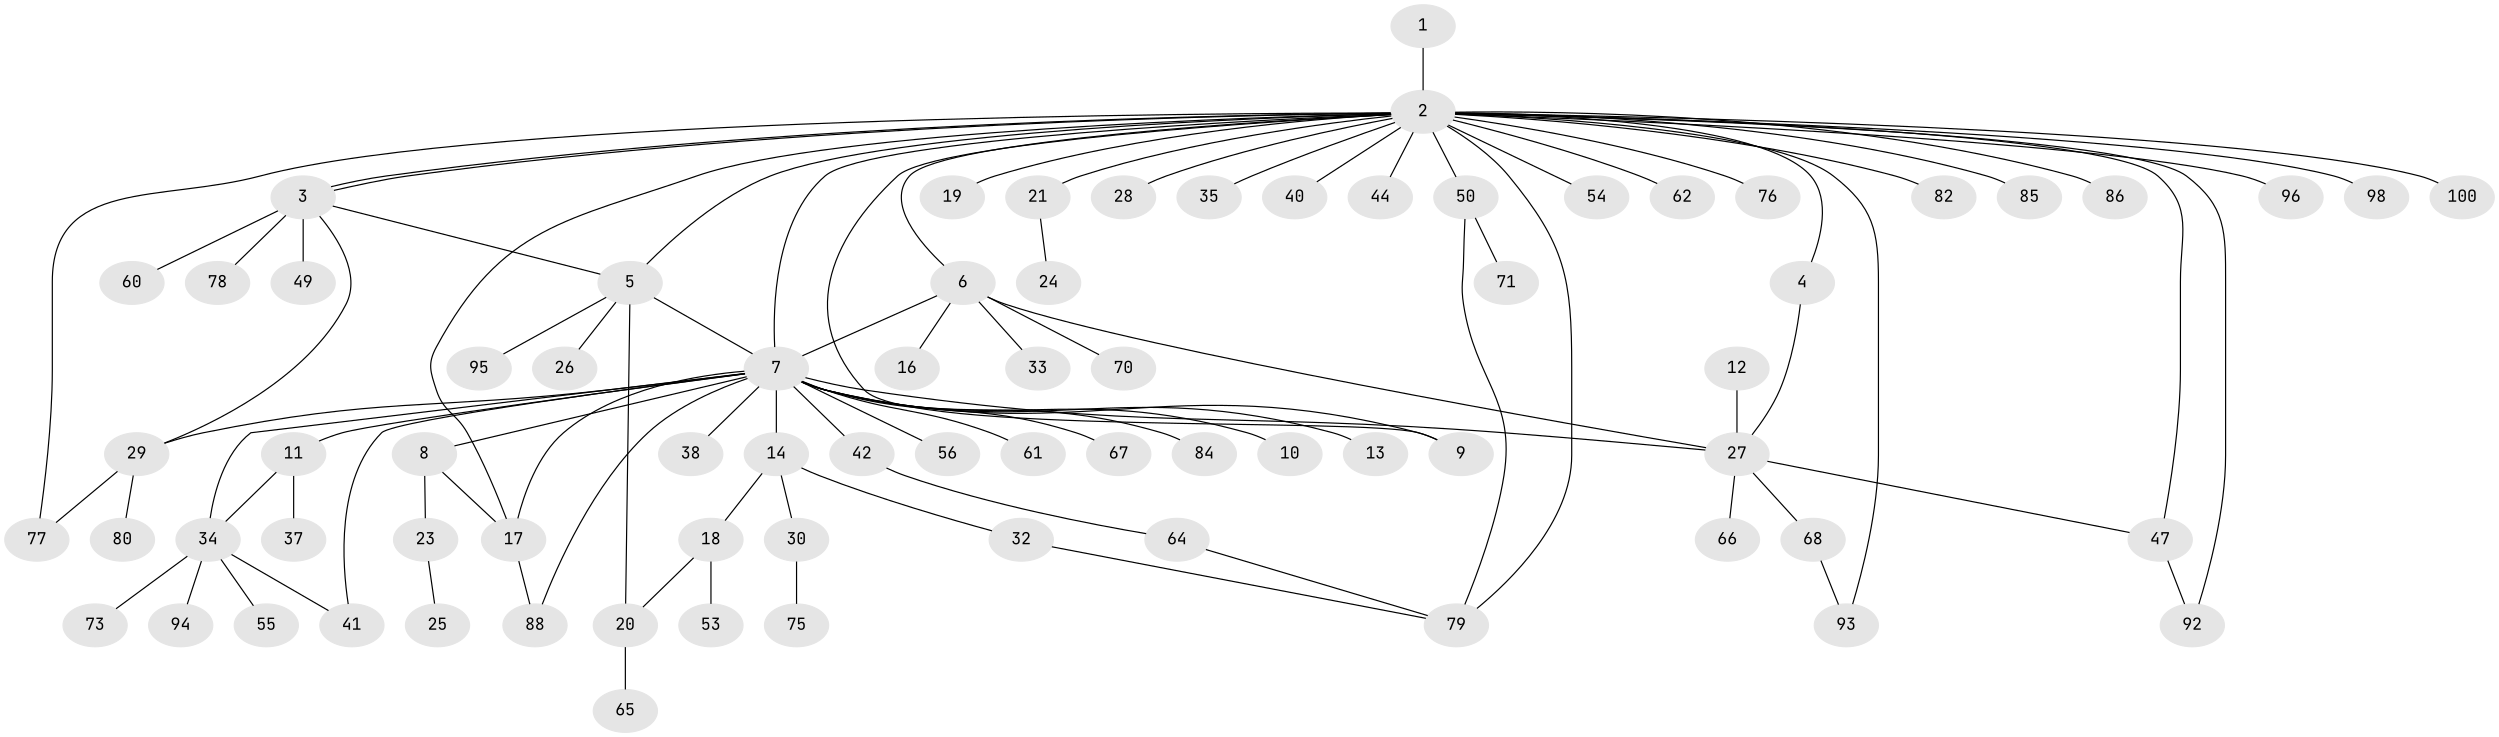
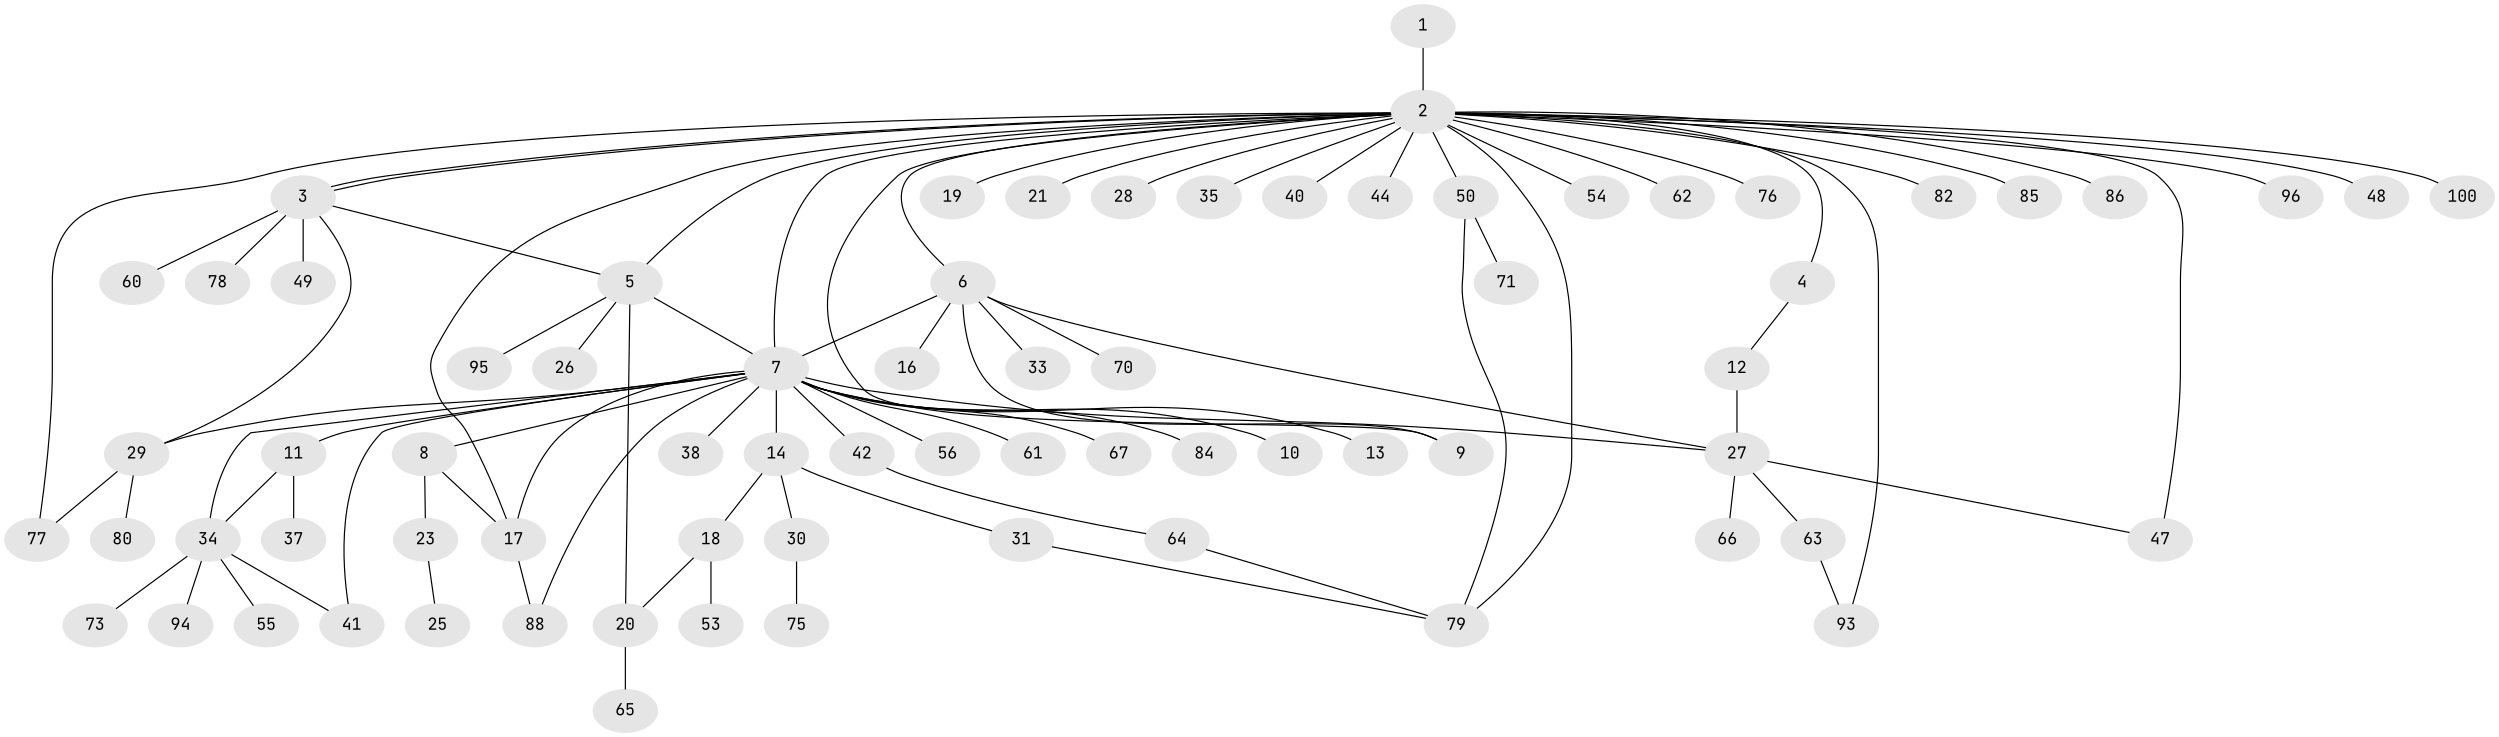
node "98": label "98" -> "48"
node "24": removed
edge "4" -- "27": now "4" -- "12"
edge "7" -- "9": now "6" -- "9"
node "32": label "32" -> "31"
node "68": label "68" -> "63"
node "92": removed
